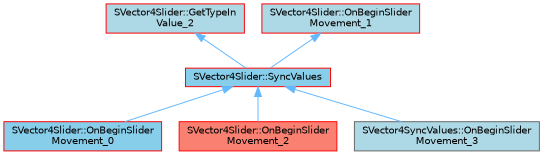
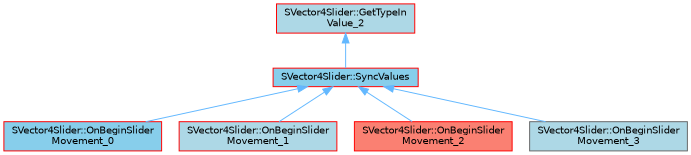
edge "SVector4Slider::SyncValues" -> "SVector4Slider::OnBeginSlider Movement_1": reversed
node "SVector4SyncValues::OnBeginSlider Movement_3": label "SVector4SyncValues::OnBeginSlider Movement_3" -> "SVector4Slider::OnBeginSlider Movement_3"
